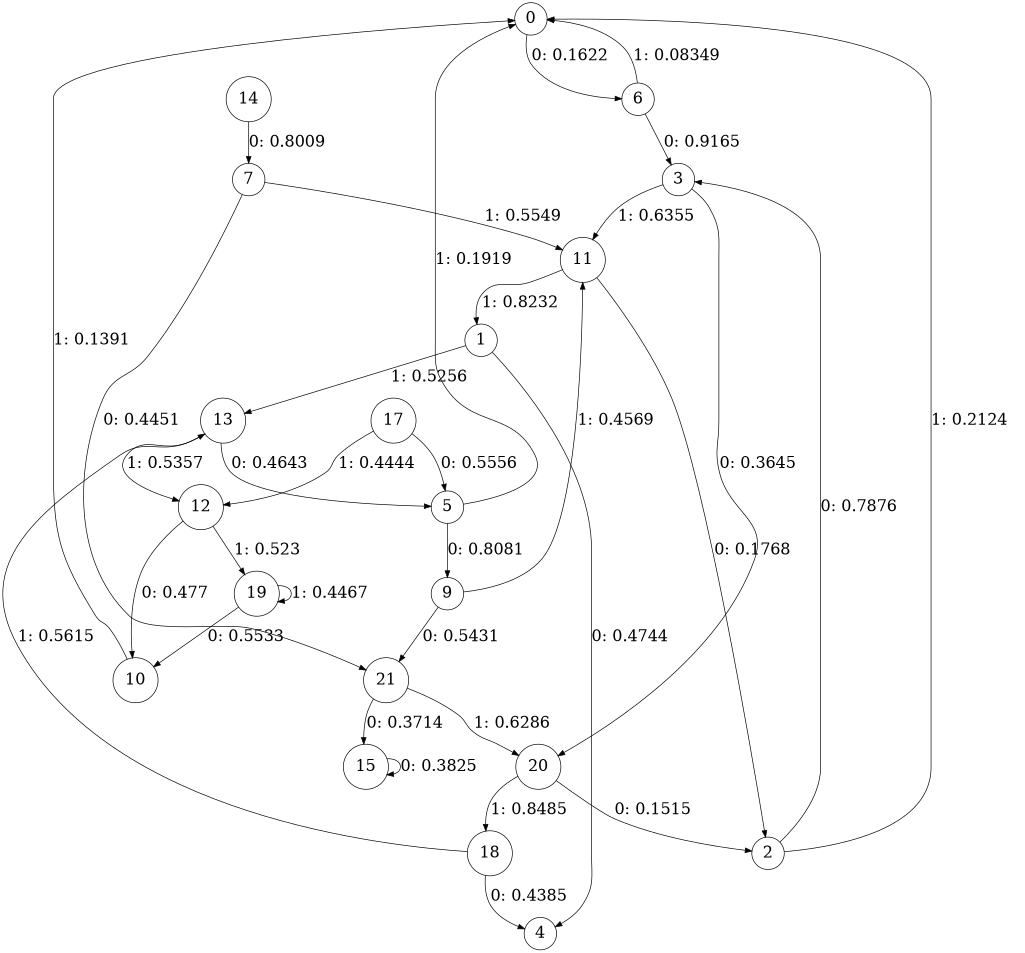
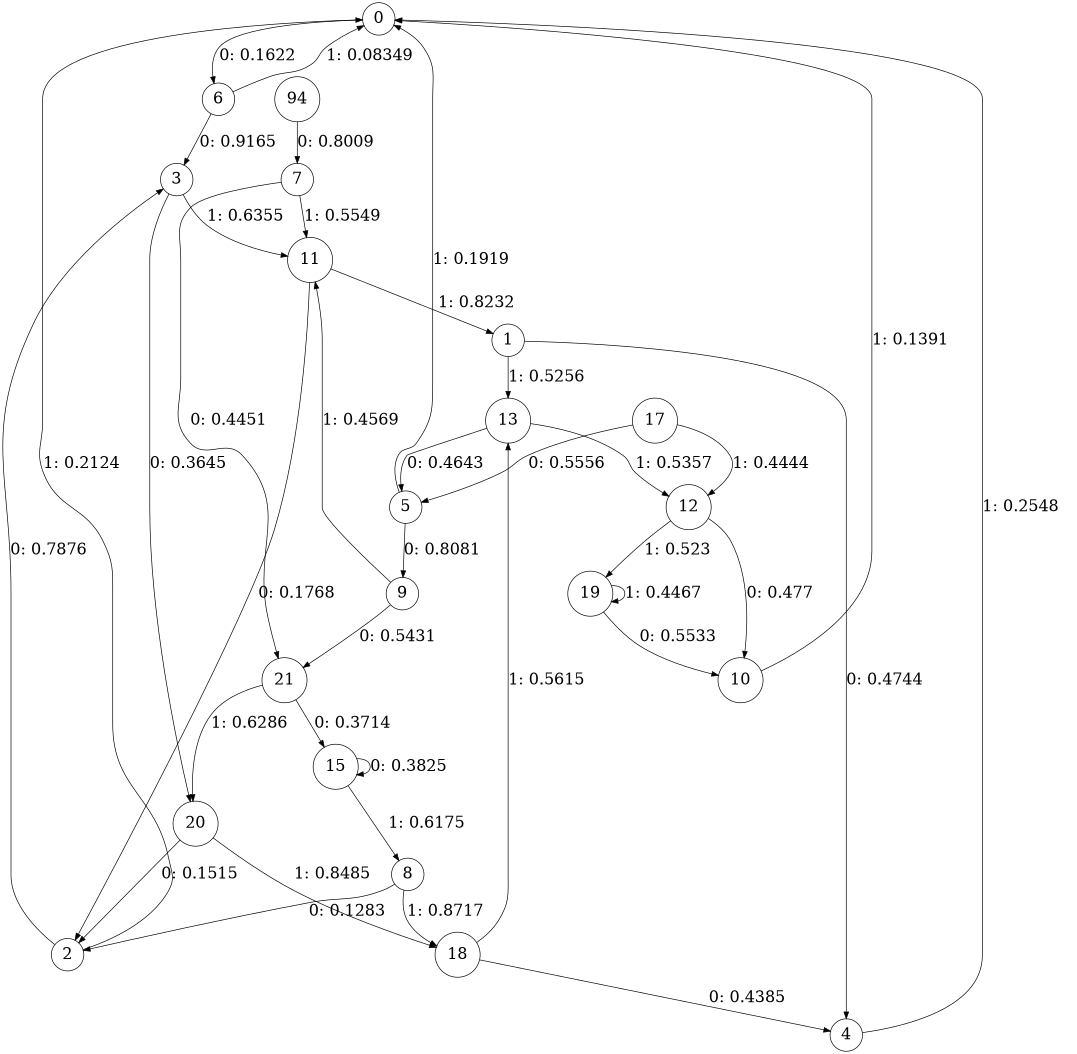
node "14": label "14" -> "94"
edge "4" -> "0": added, label "1: 0.2548"
node "8": added
